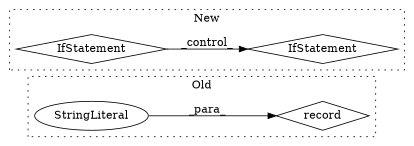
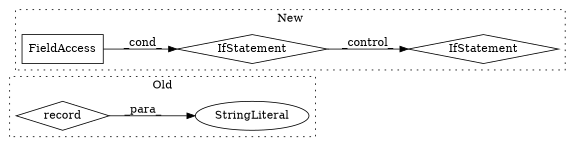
node "FieldAccess": added
edge "StringLiteral" -> "record": reversed
